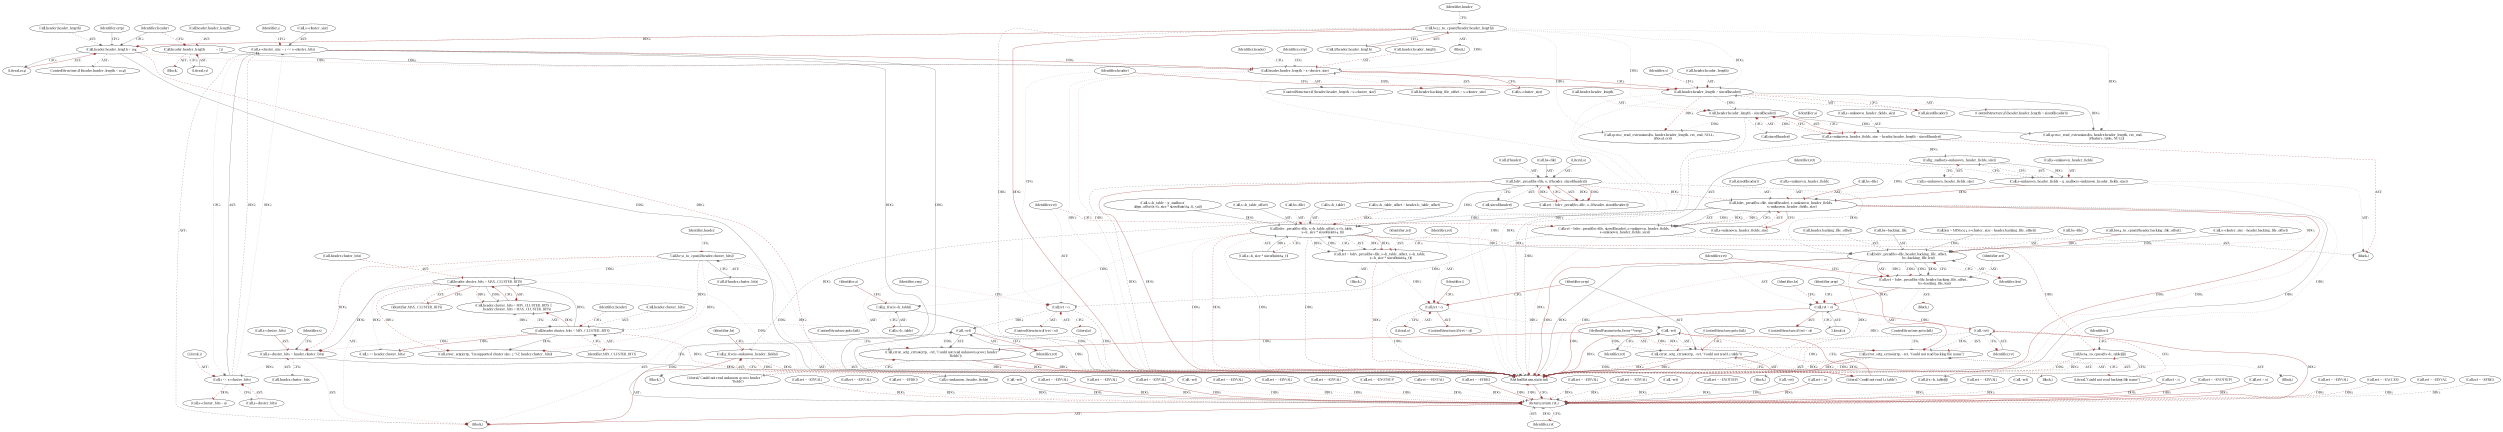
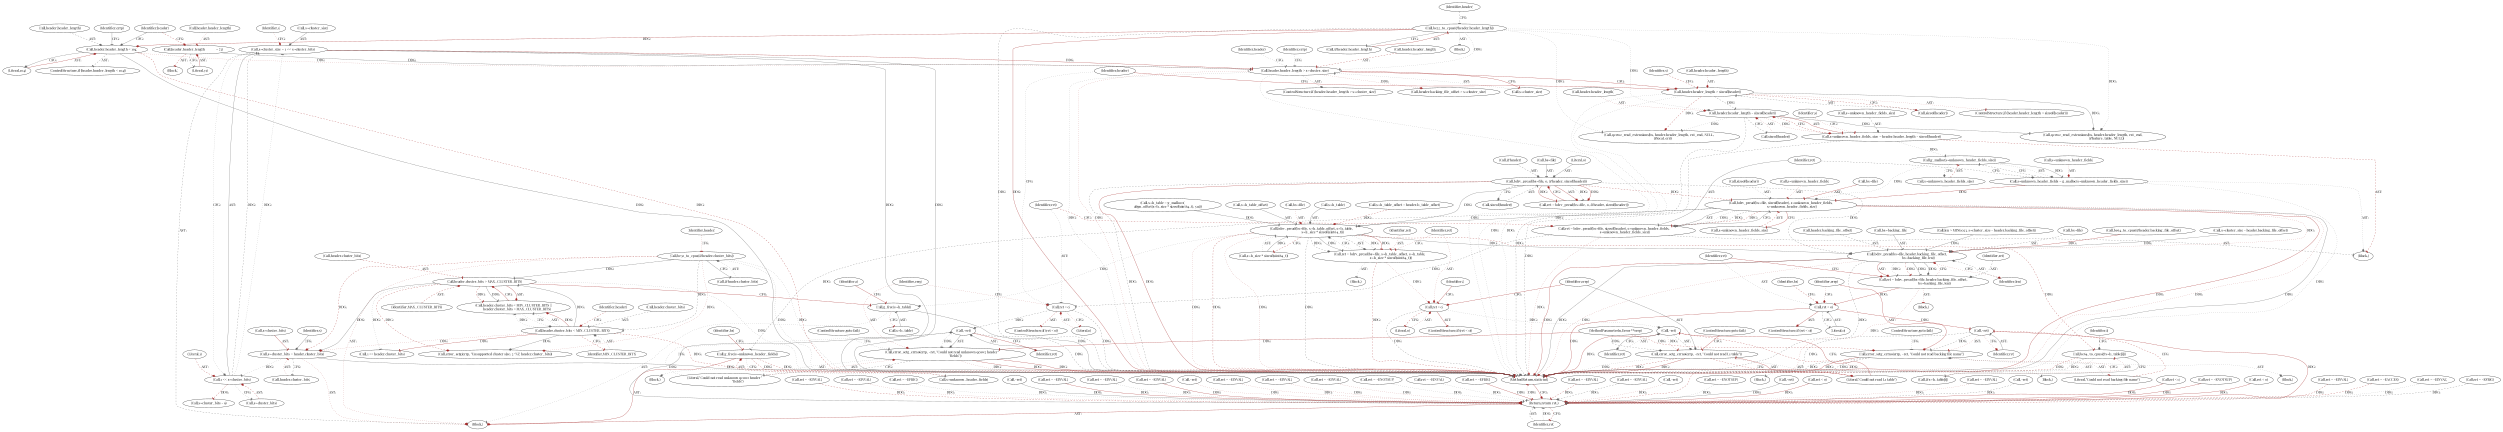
edge "(Call,be32_to_cpus(&header.header_length))" -> "(Call,header.header_length > sizeof(header))": removed, label "DDG:"
edge "(Call,be32_to_cpus(&header.cluster_bits))" -> "(Call,header.cluster_bits > MAX_CLUSTER_BITS)": style dotted -> solid
edge "(Call,header.cluster_bits > MAX_CLUSTER_BITS)" -> "(Identifier,MAX_CLUSTER_BITS)": now "(Call,header.cluster_bits > MAX_CLUSTER_BITS)" -> "(Call,g_free(s->l1_table))"
